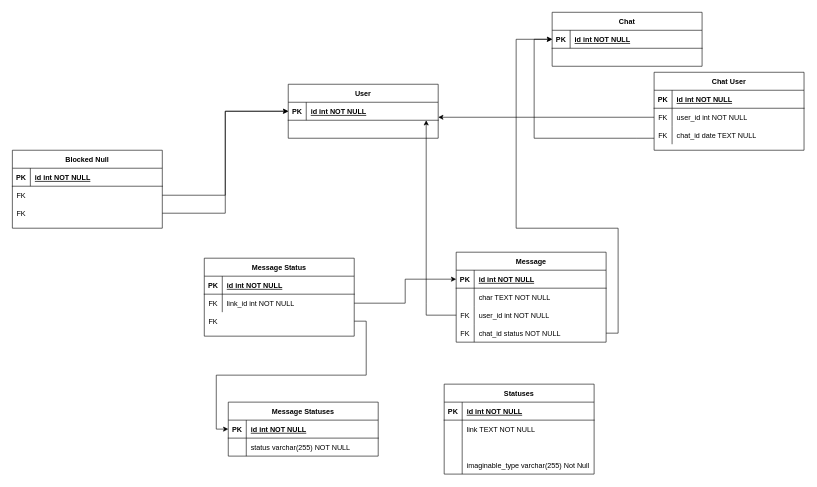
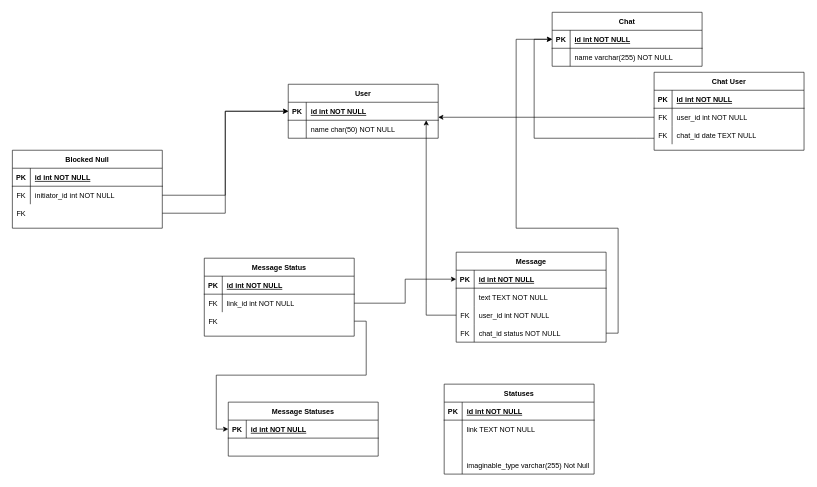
node "name varchar(255) NOT NULL": added
node "name char(50) NOT NULL": added
node "initiator_id int NOT NULL": added
node "char TEXT NOT NULL": label "char TEXT NOT NULL" -> "text TEXT NOT NULL"
node "status varchar(255) NOT NULL": removed
